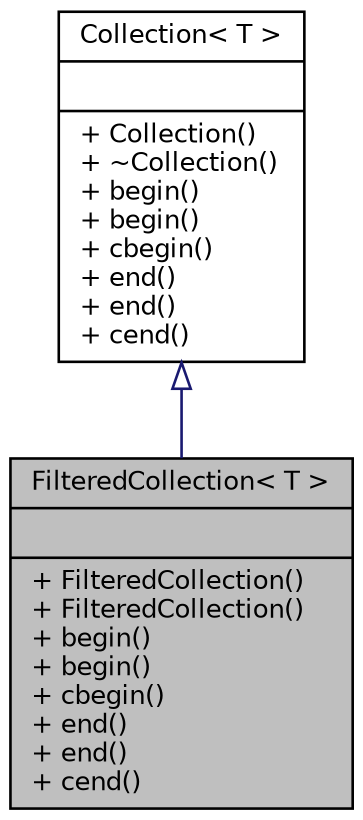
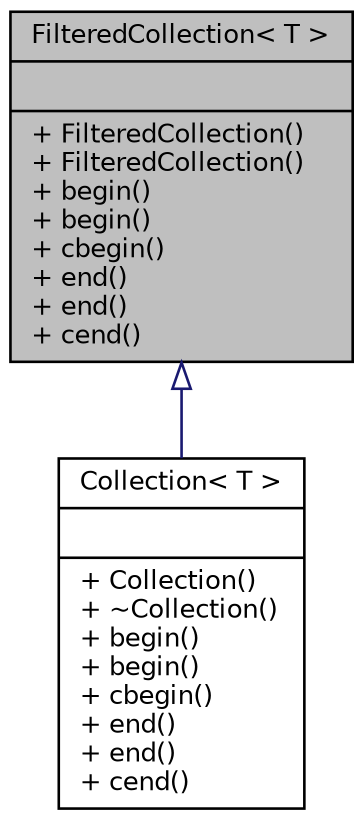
edge "FilteredCollection< T >" -> "Collection< T >": reversed
